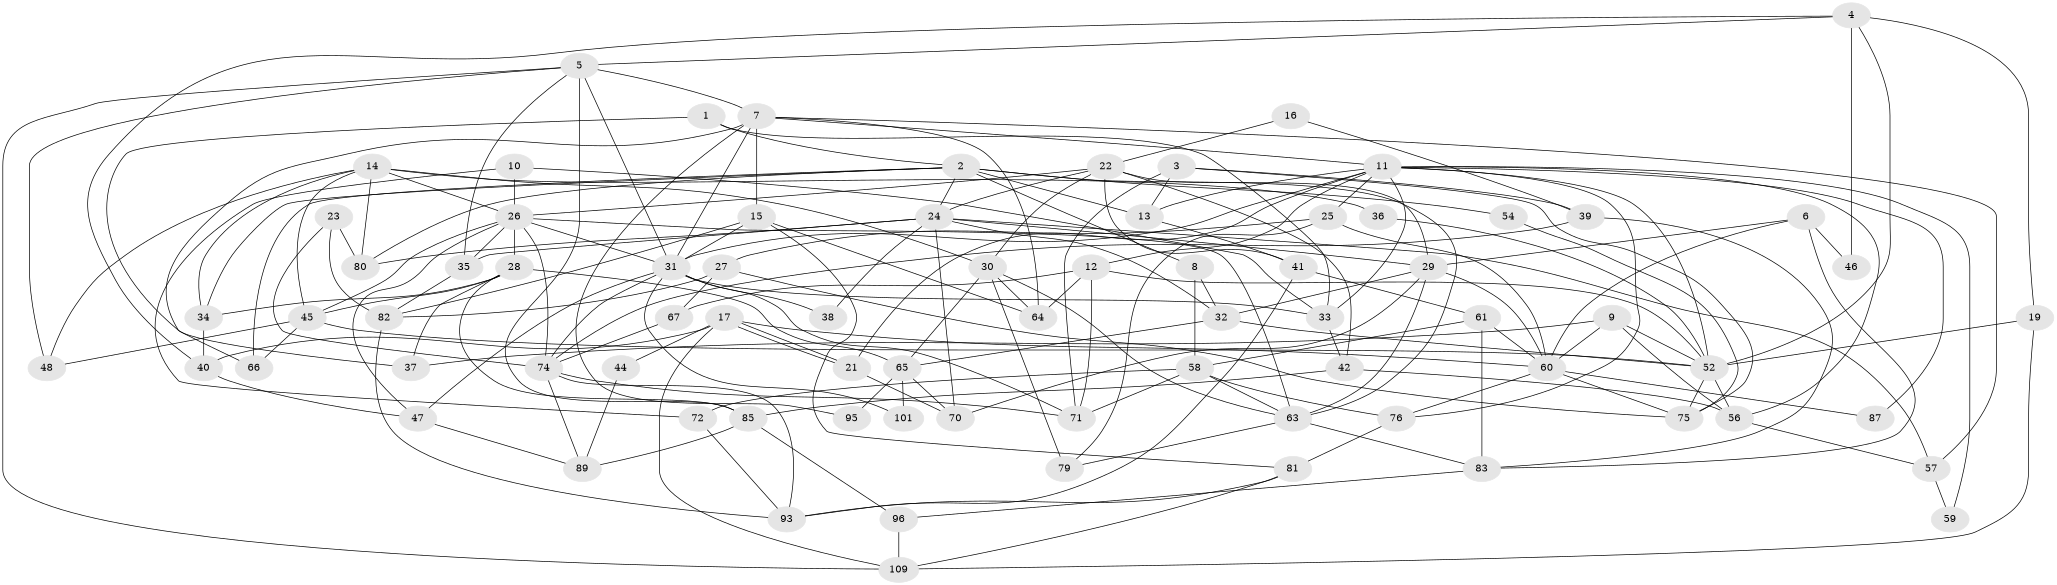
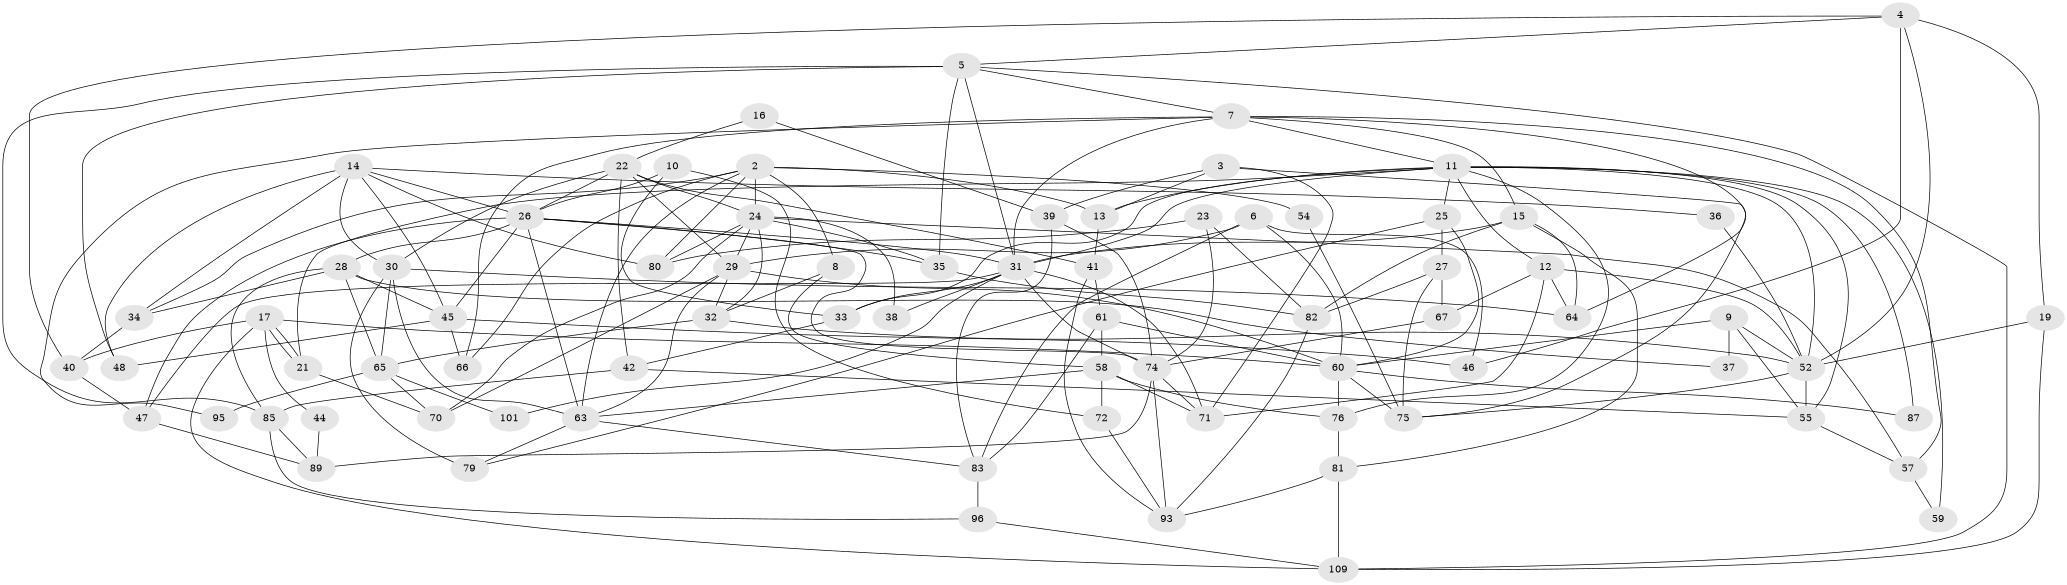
node "1": removed
edge "45" -- "52": now "45" -- "46"
node "56": label "56" -> "55"
